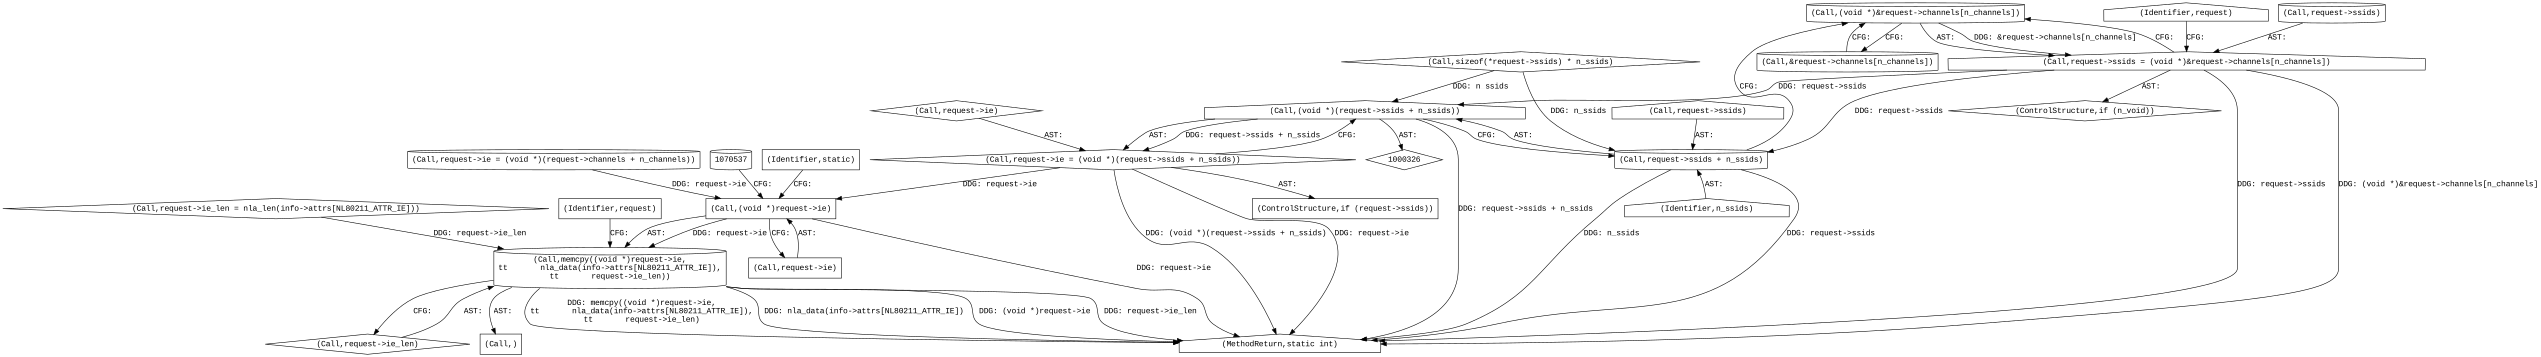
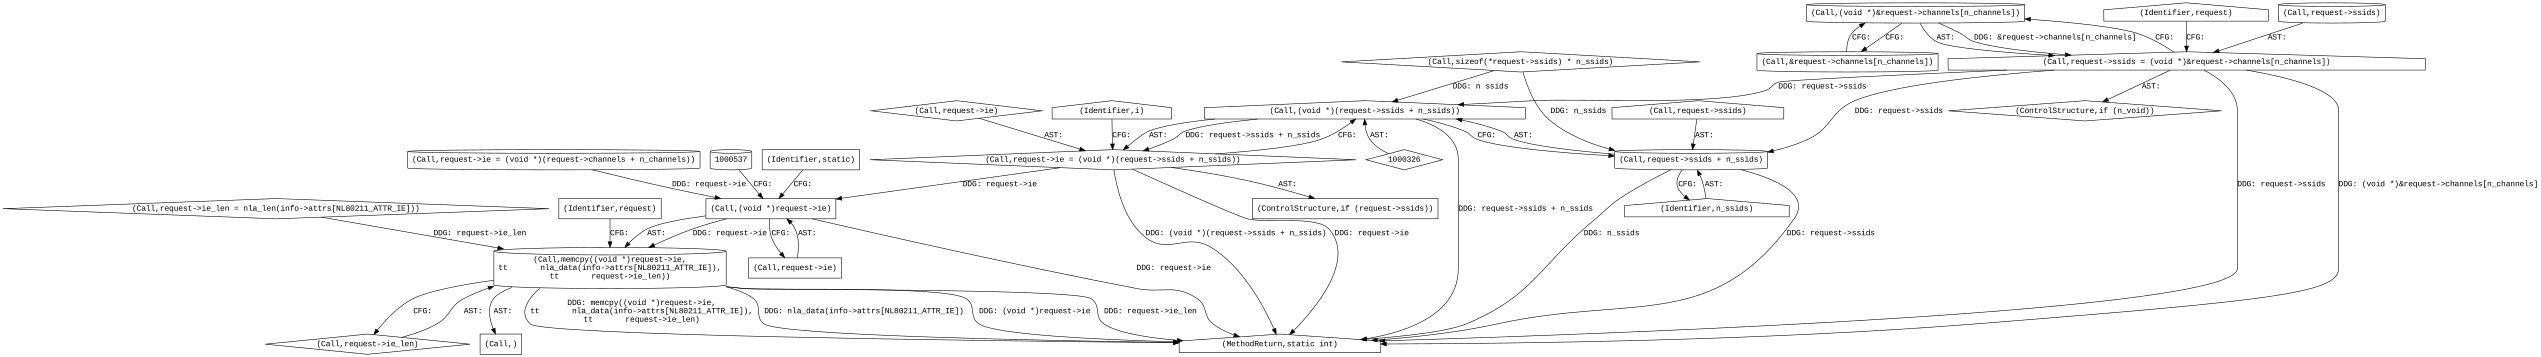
edge "(Call,request->ssids + n_ssids)" -> "(Call,(void *)&request->channels[n_channels])": now "(Call,request->ssids + n_ssids)" -> "(Identifier,n_ssids)"
node "(Identifier,i)": added
edge "(Call,(void *)(request->ssids + n_ssids))" -> "1000326": reversed
node "1070537": label "1070537" -> "1000537"
